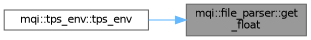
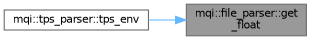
node "mqi::tps_env::tps_env": label "mqi::tps_env::tps_env" -> "mqi::tps_parser::tps_env"
